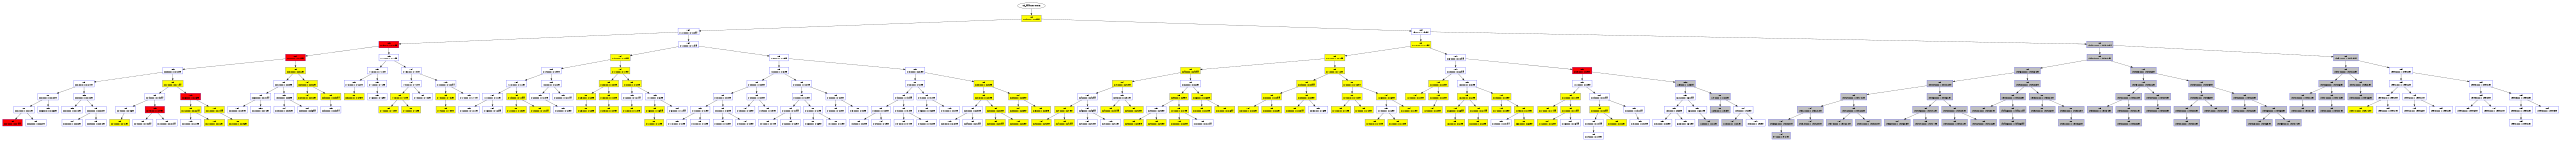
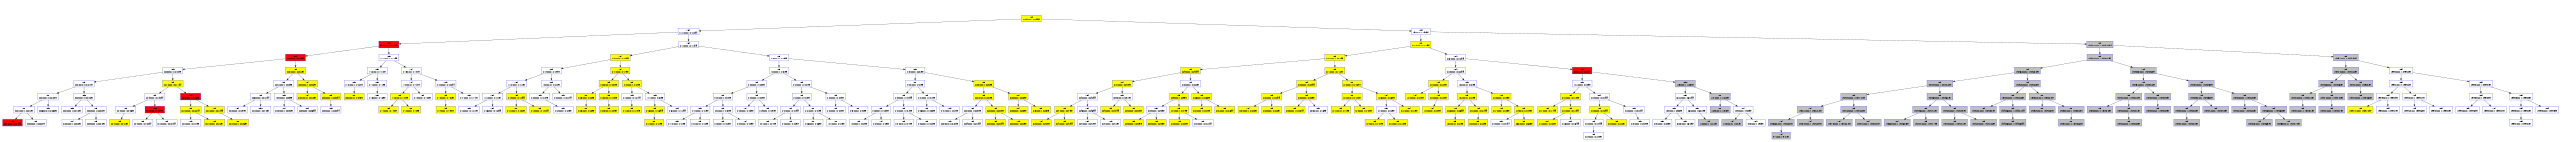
node "vad_fffffa80310904a8": removed
